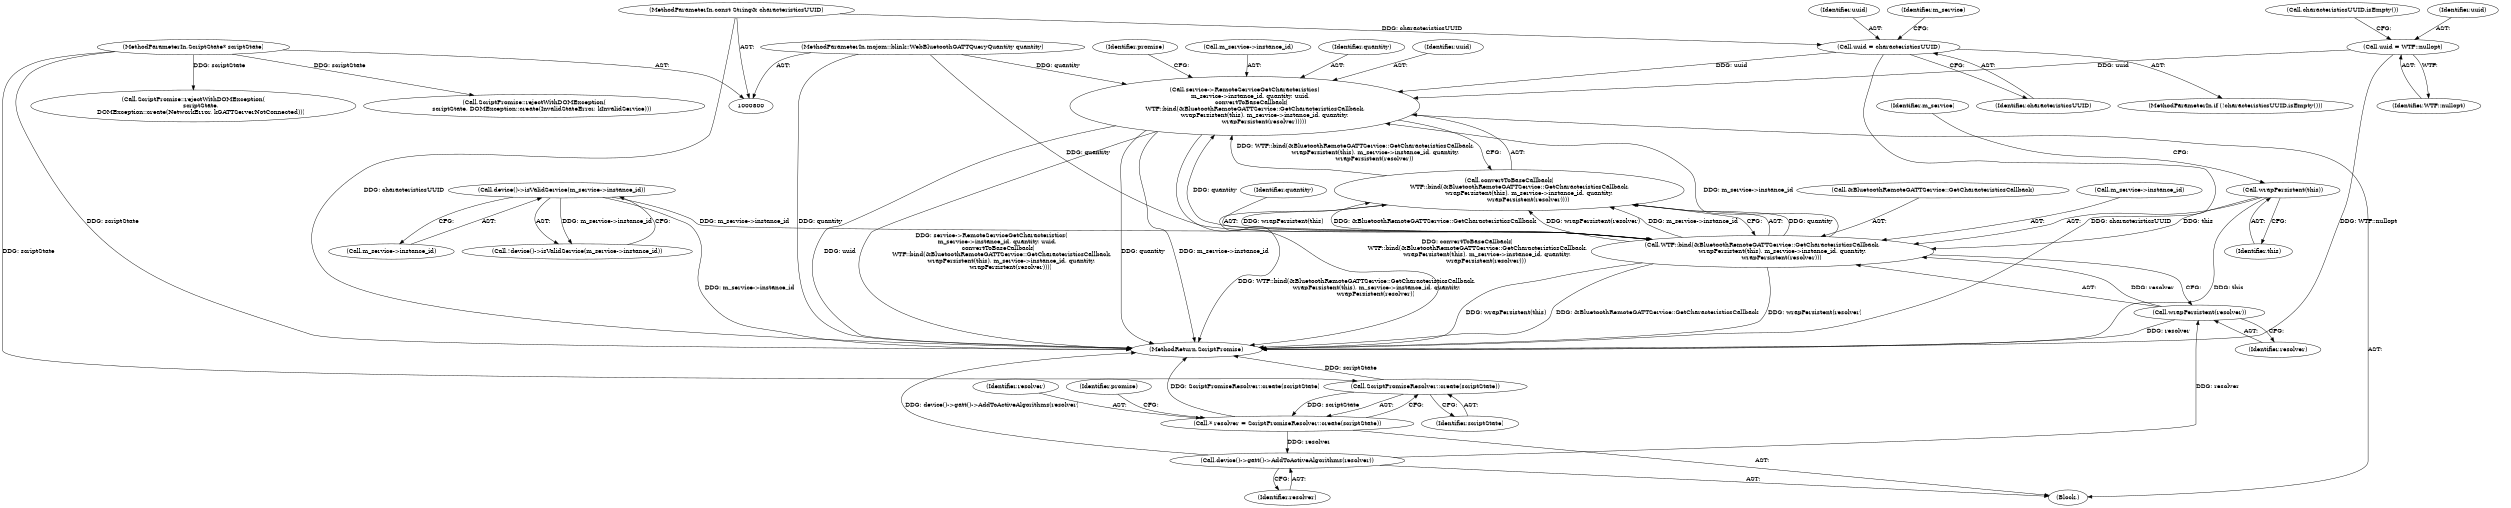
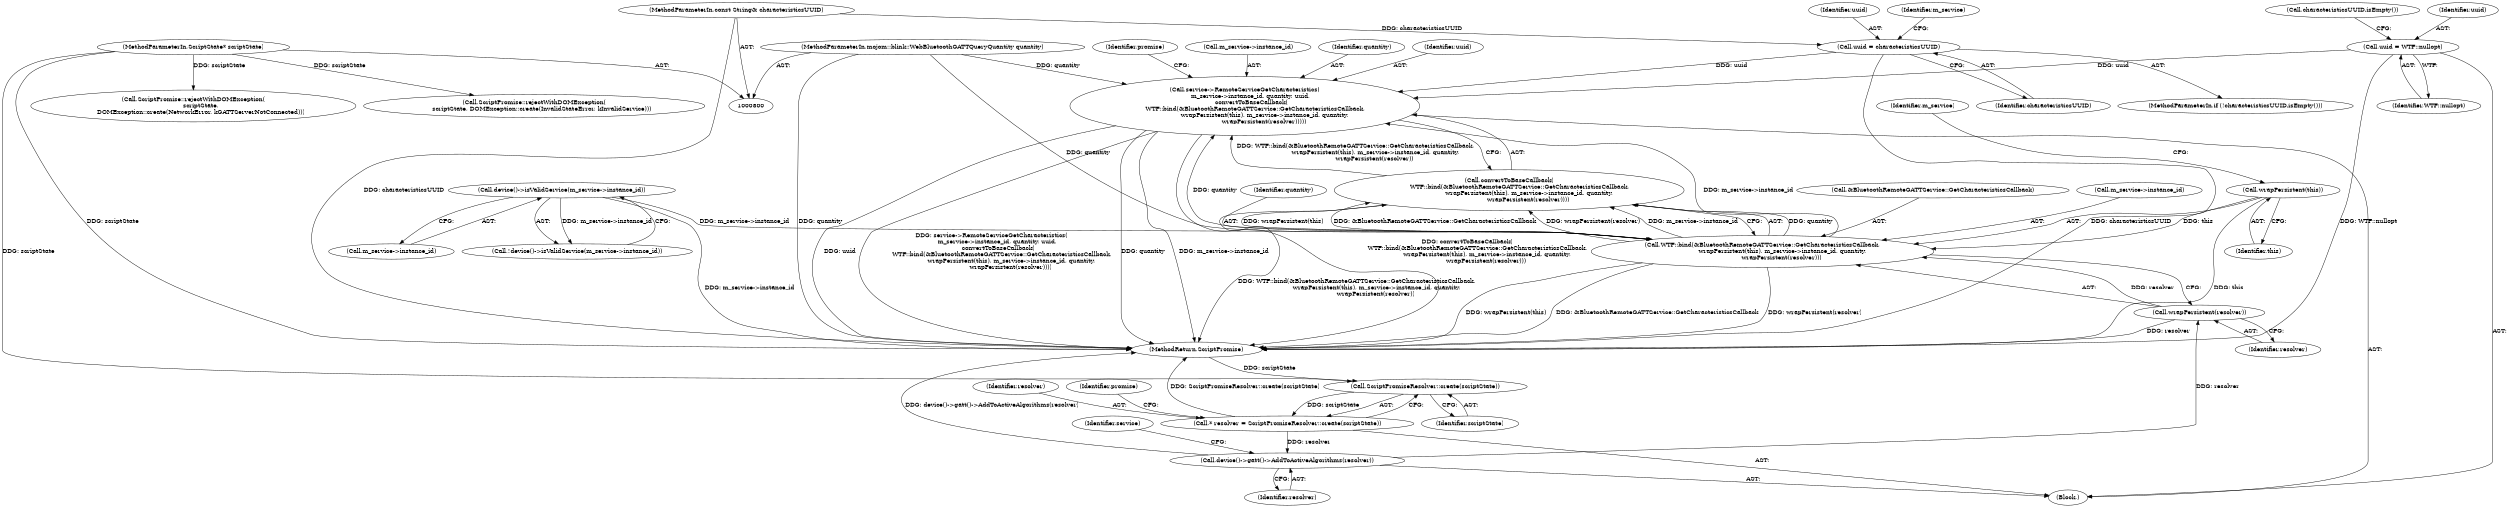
edge "(Call,ScriptPromiseResolver::create(scriptState))" -> "(MethodReturn,ScriptPromise)": reversed
node "(Identifier,service)": added
edge "(Call,uuid = WTF::nullopt)" -> "(Block,)": added, label "AST:"
